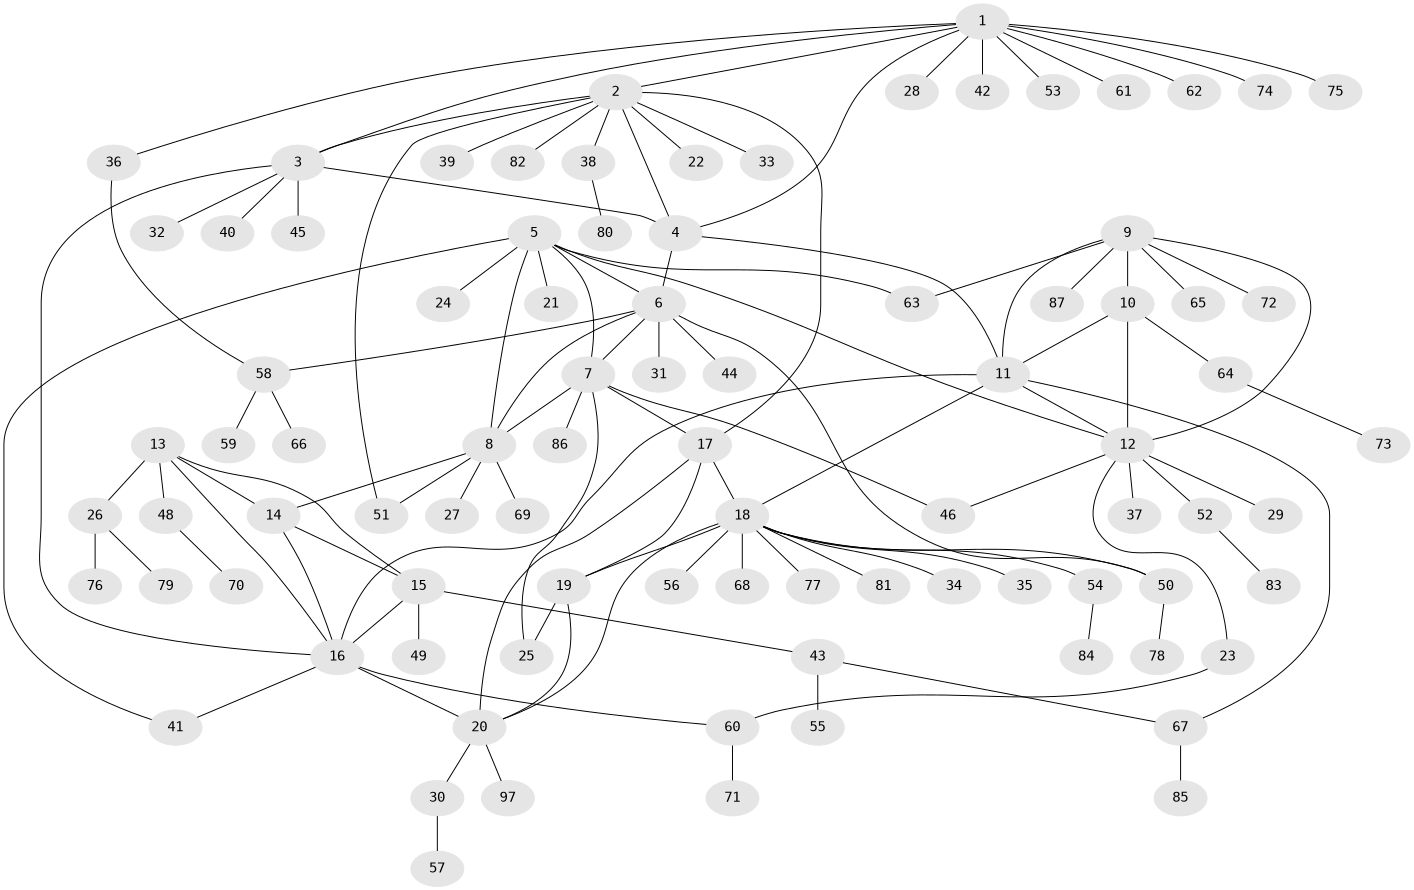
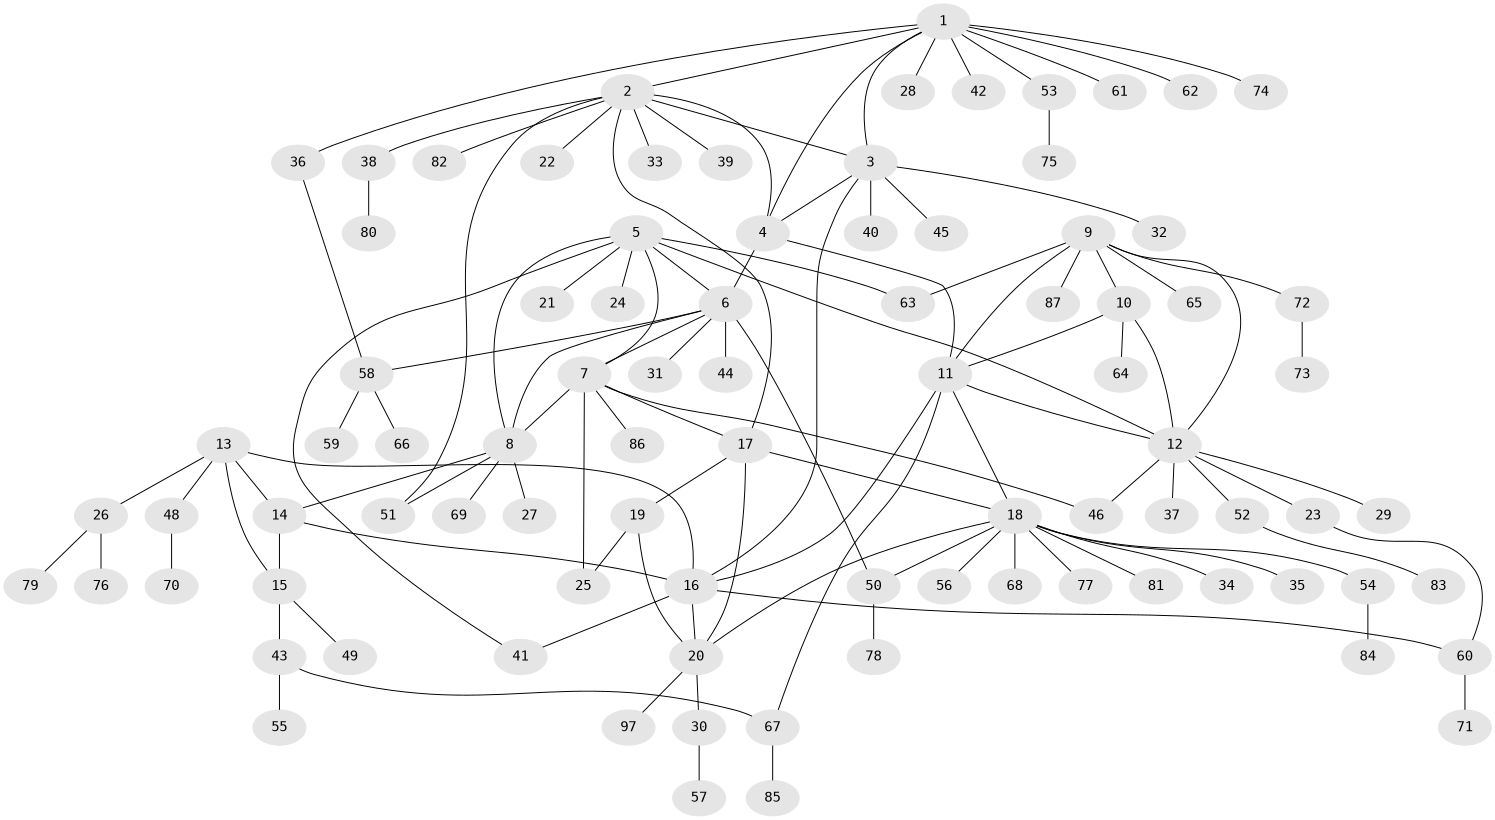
edge "1" -- "75": now "53" -- "75"
edge "64" -- "73": now "72" -- "73"
edge "18" -- "19": removed
edge "15" -- "16": removed
